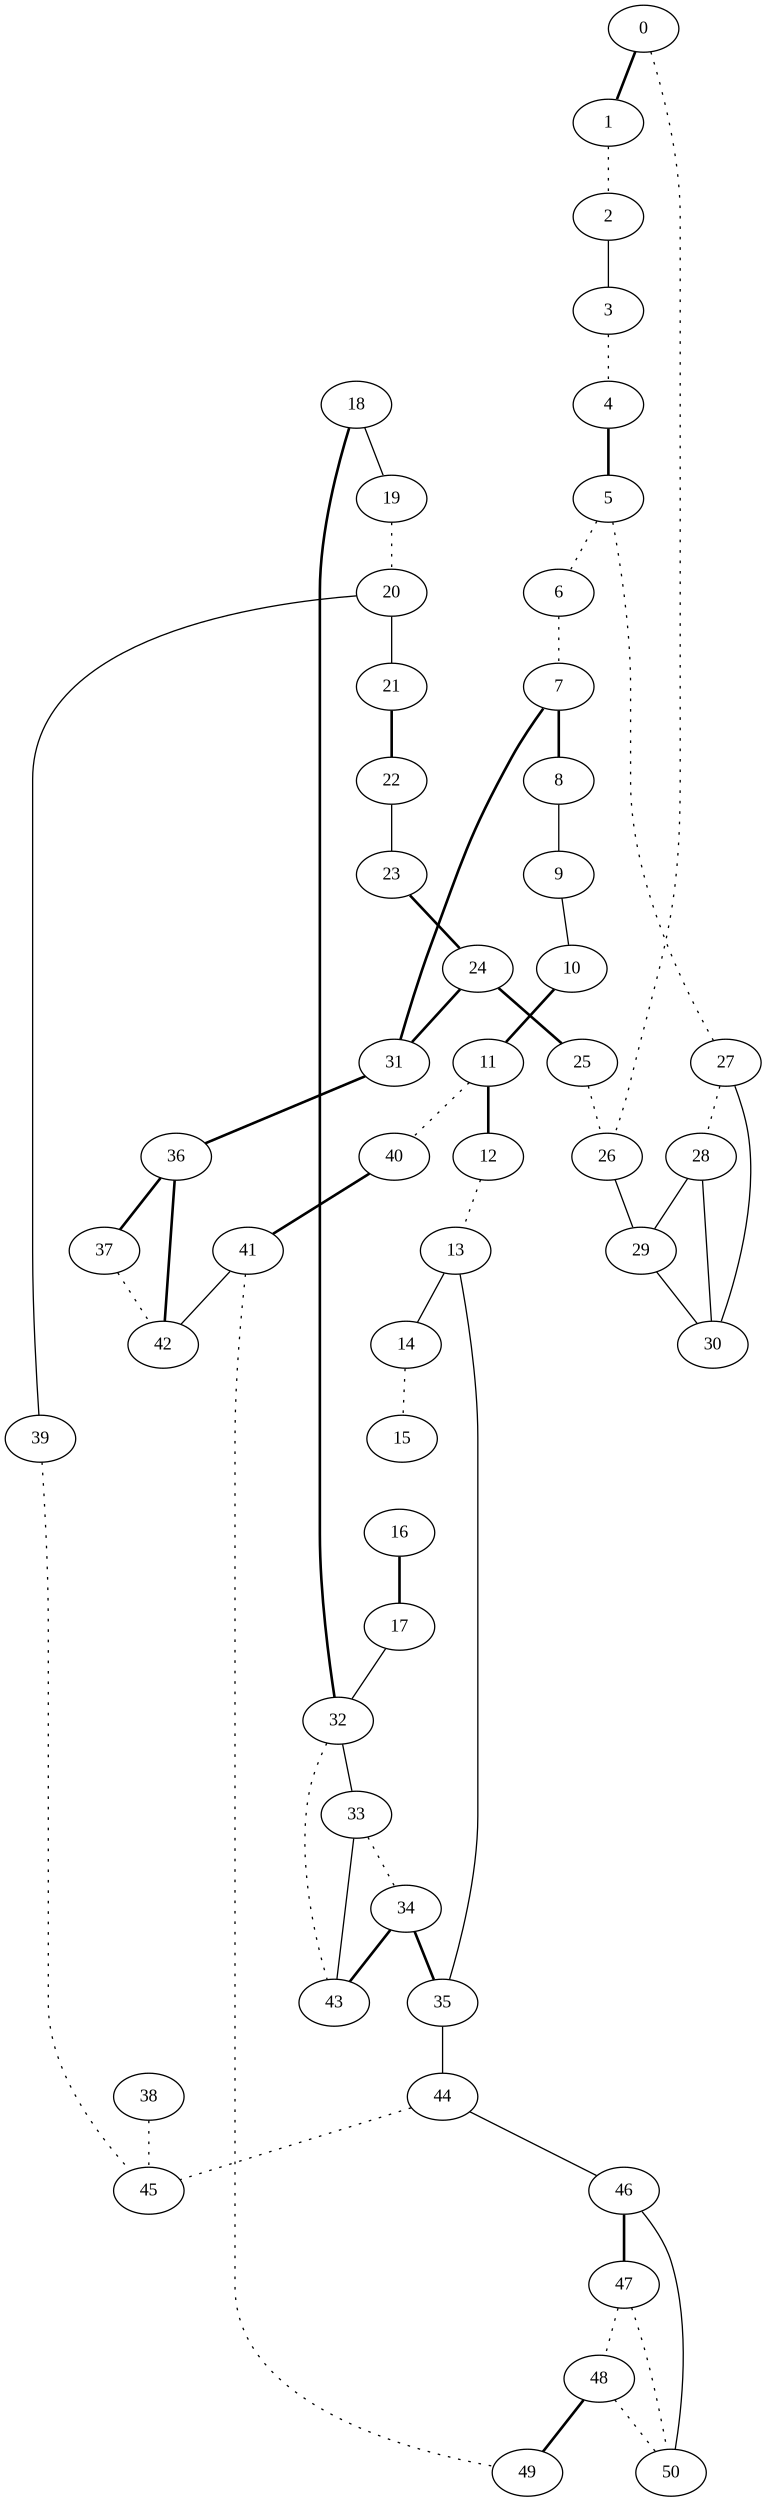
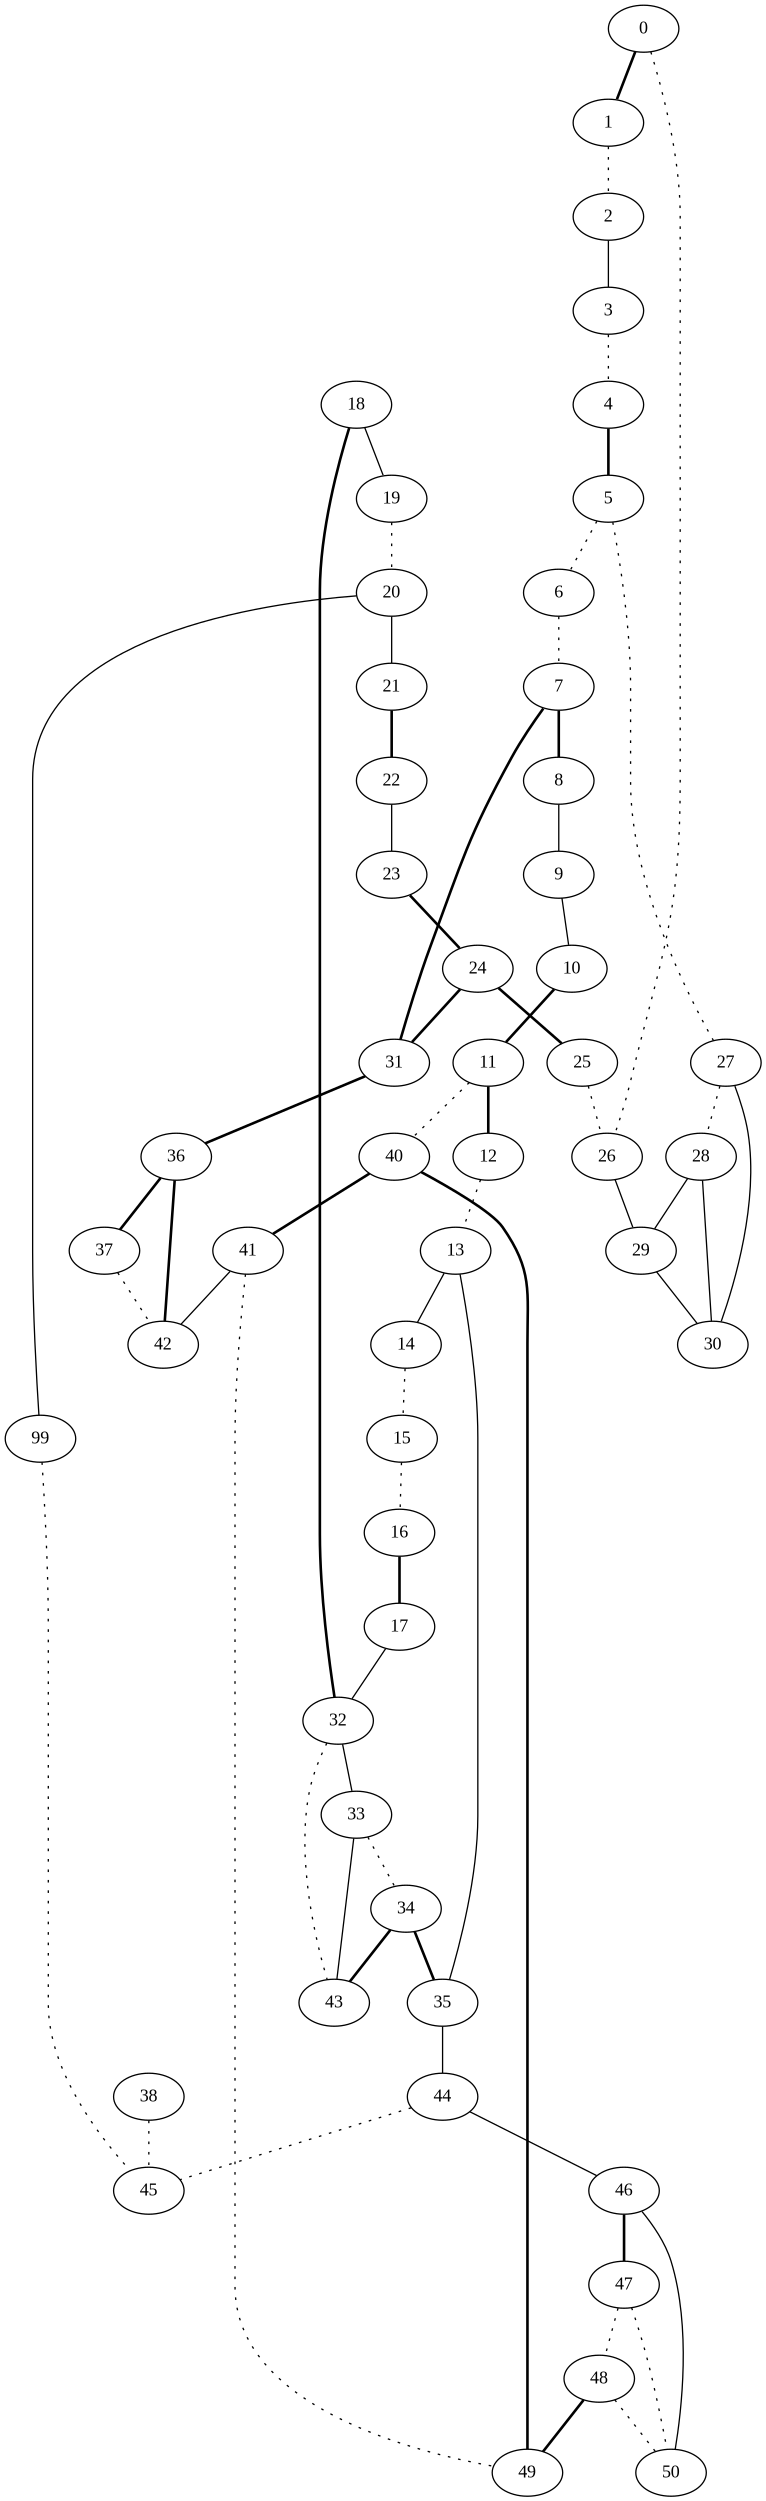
node "39": label "39" -> "99"
edge "15" -- "16": added
edge "40" -- "49": added
